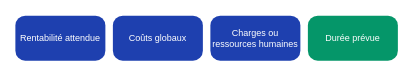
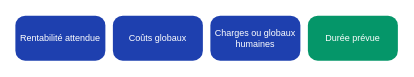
node "Charges ou ressources humaines": label "Charges ou ressources humaines" -> "Charges ou globaux humaines"
